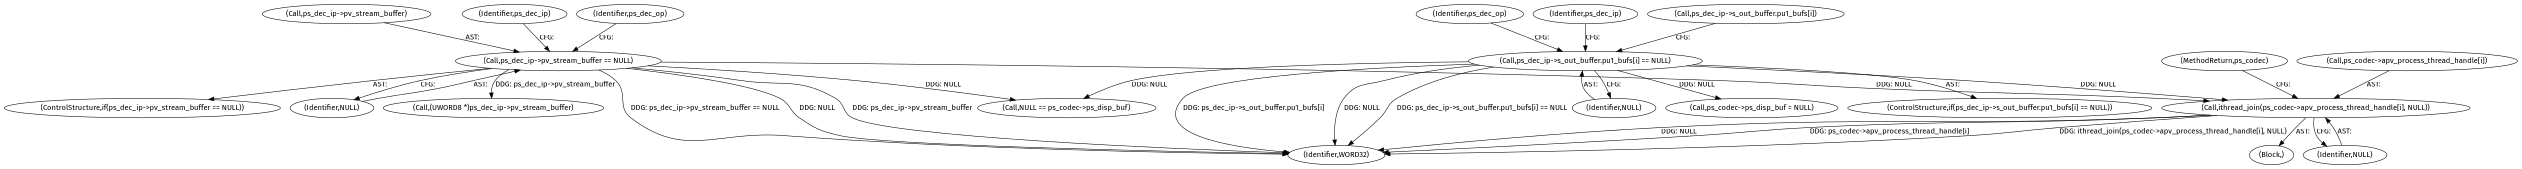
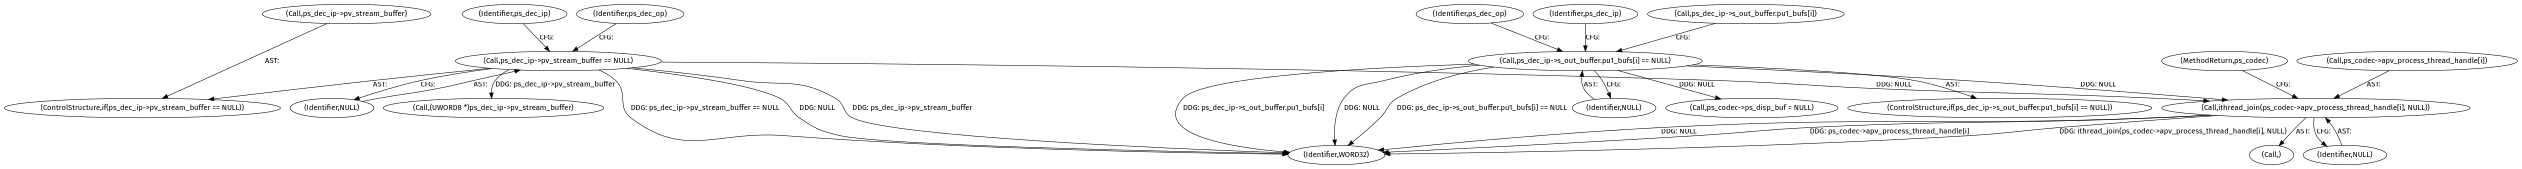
edge "(Call,ps_dec_ip->pv_stream_buffer)" -> "(Call,ps_dec_ip->pv_stream_buffer == NULL)": now "(Call,ps_dec_ip->pv_stream_buffer)" -> "(ControlStructure,if(ps_dec_ip->pv_stream_buffer == NULL))"
node "(Call,NULL == ps_codec->ps_disp_buf)": removed
node "(Block,)": label "(Block,)" -> "(Call,)"
